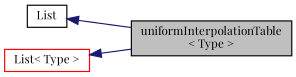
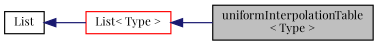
edge "uniformInterpolationTable < Type >" -> "List": now "List< Type >" -> "List"
